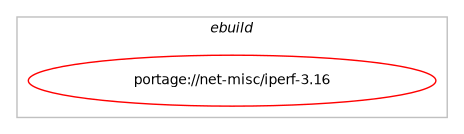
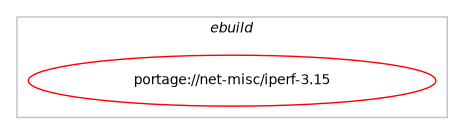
node "portage://net-misc/iperf-3.16": label "portage://net-misc/iperf-3.16" -> "portage://net-misc/iperf-3.15"
